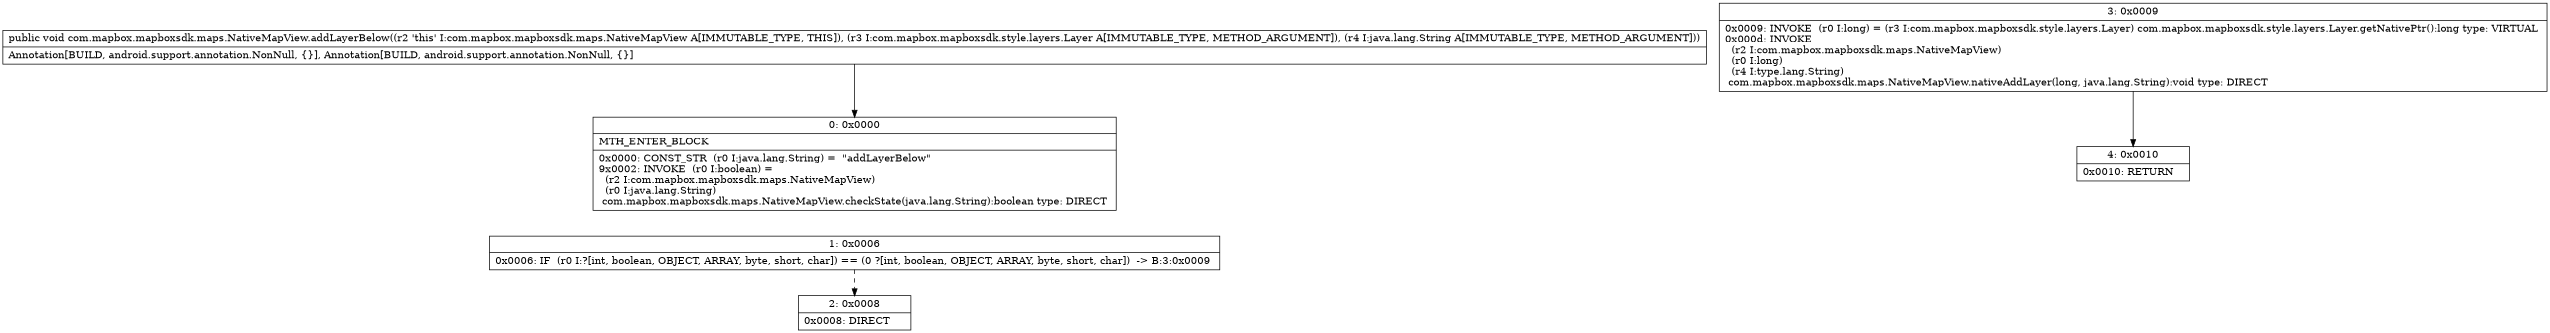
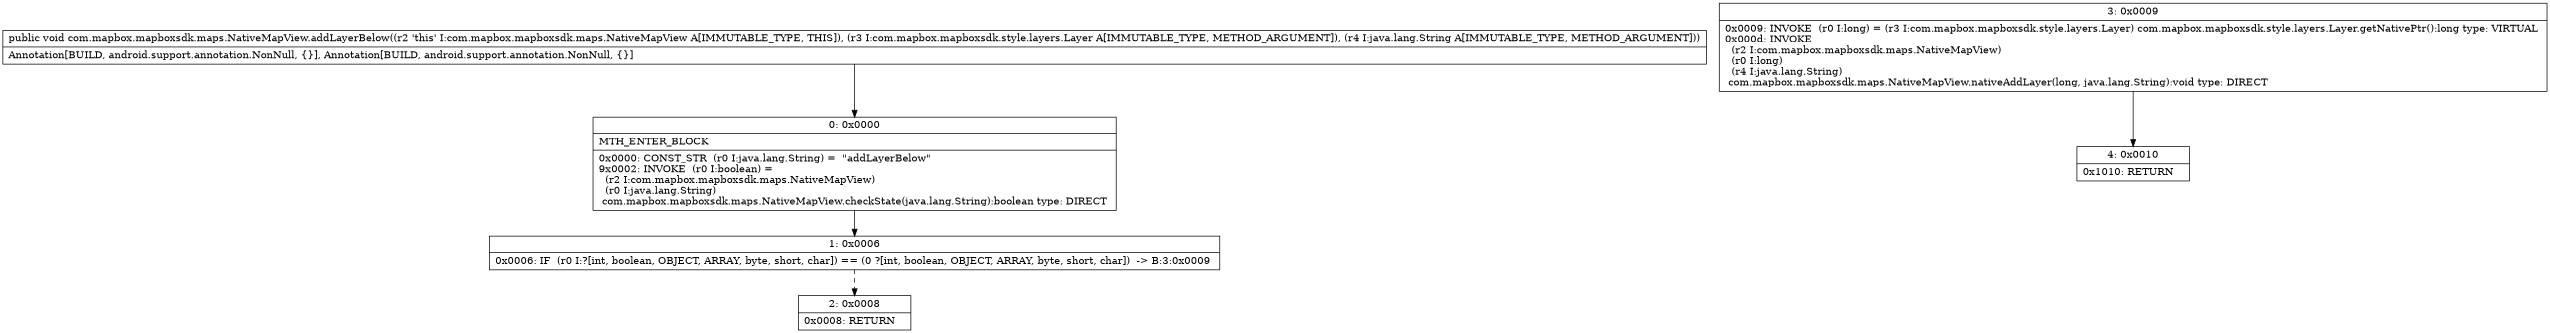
node "3: 0x0009": text "(r4 I:type.lang.String)" -> "(r4 I:java.lang.String)"
node "4: 0x0010": text "0x0010: RETURN" -> "0x1010: RETURN"
edge "0: 0x0000" -> "1: 0x0006": added
node "2: 0x0008": text "0x0008: DIRECT" -> "0x0008: RETURN"
